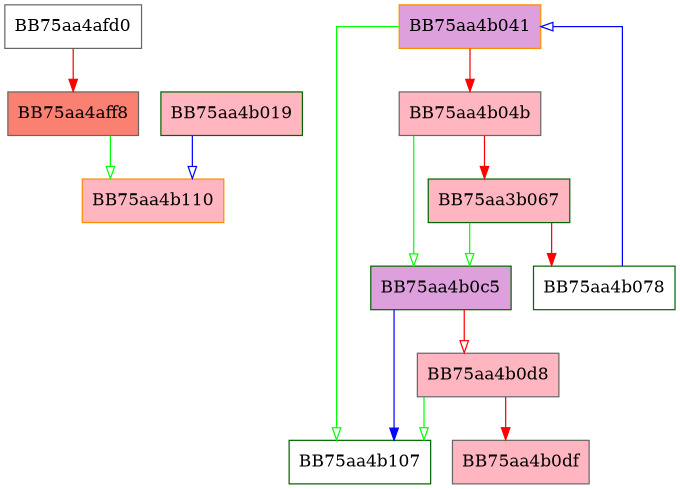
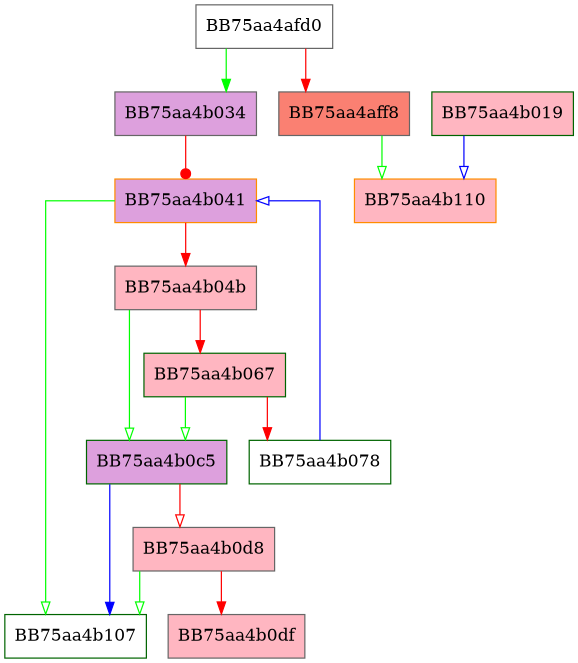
node "BB75aa4b034": added
node "BB75aa3b067": label "BB75aa3b067" -> "BB75aa4b067"
